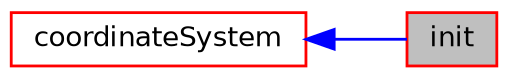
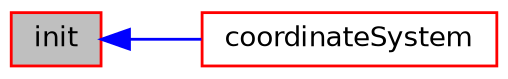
edge "init" -> "coordinateSystem": reversed
